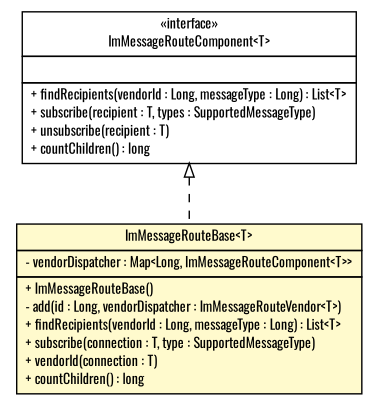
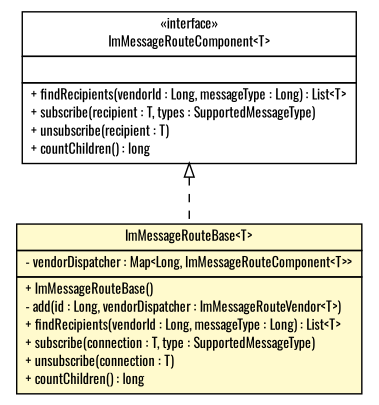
node "ImMessageRouteBase<T>": text "+ vendorId(connection : T)" -> "+ unsubscribe(connection : T)"
